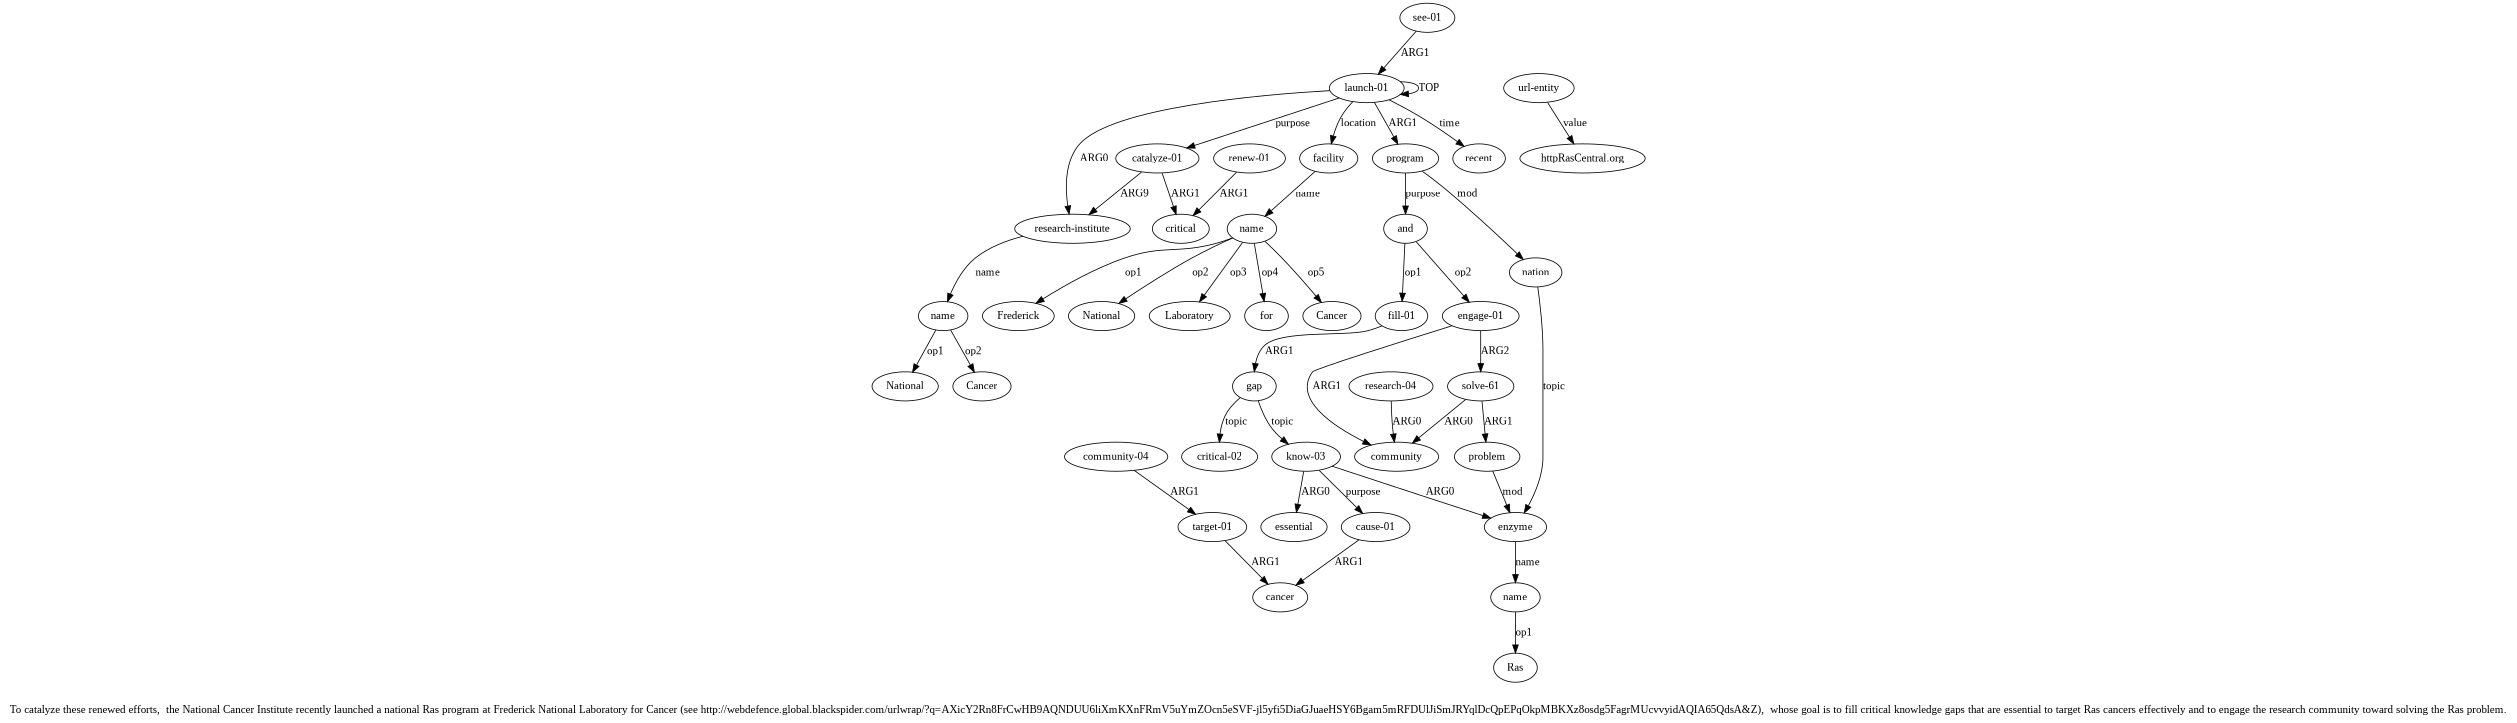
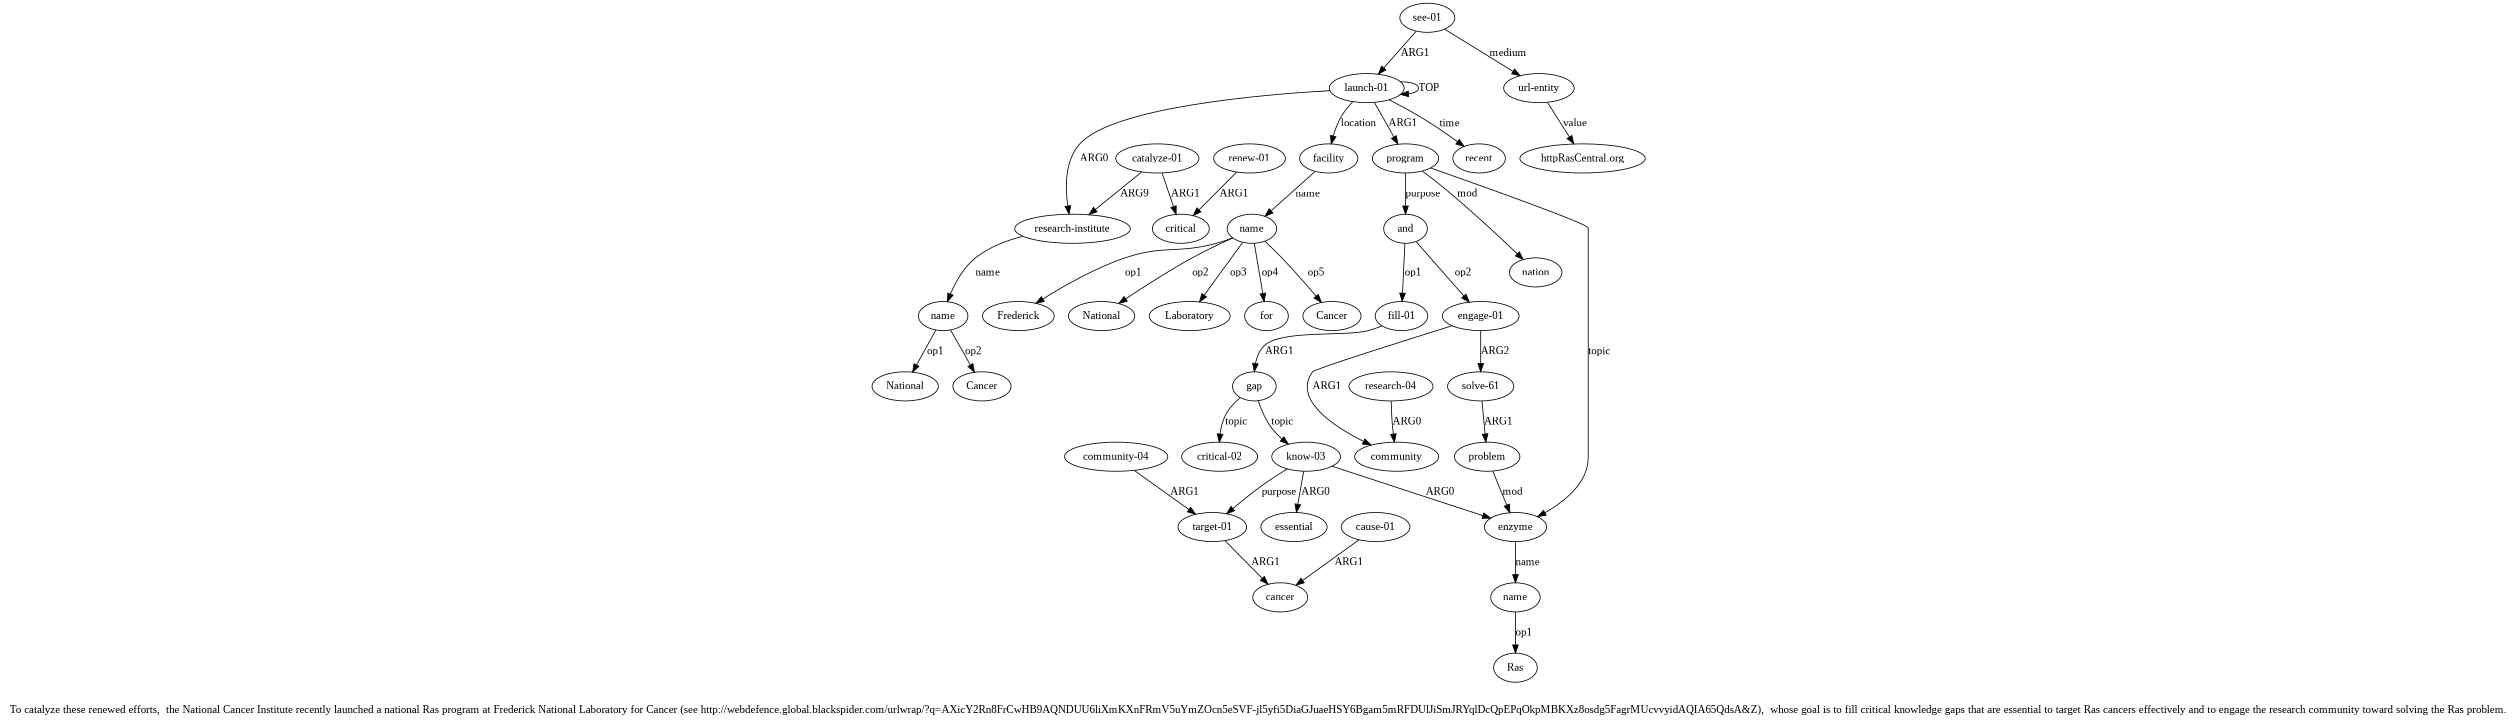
edge "see-01" -> "url-entity": added, label "medium"
edge "launch-01" -> "catalyze-01": removed, label "purpose"
edge "nation" -> "enzyme": now "program" -> "enzyme"
edge "solve-61" -> "community": removed, label "ARG0"
edge "know-03" -> "cause-01": now "know-03" -> "target-01"
